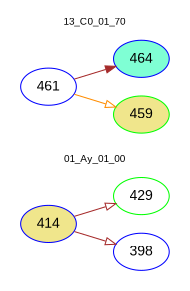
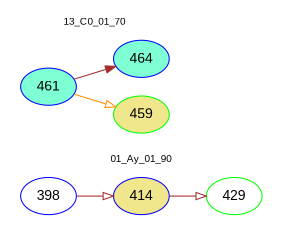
node "461": fillcolor white -> aquamarine
cluster "01_Ay_01_00": label "01_Ay_01_00" -> "01_Ay_01_90"
edge "414" -> "398": reversed
